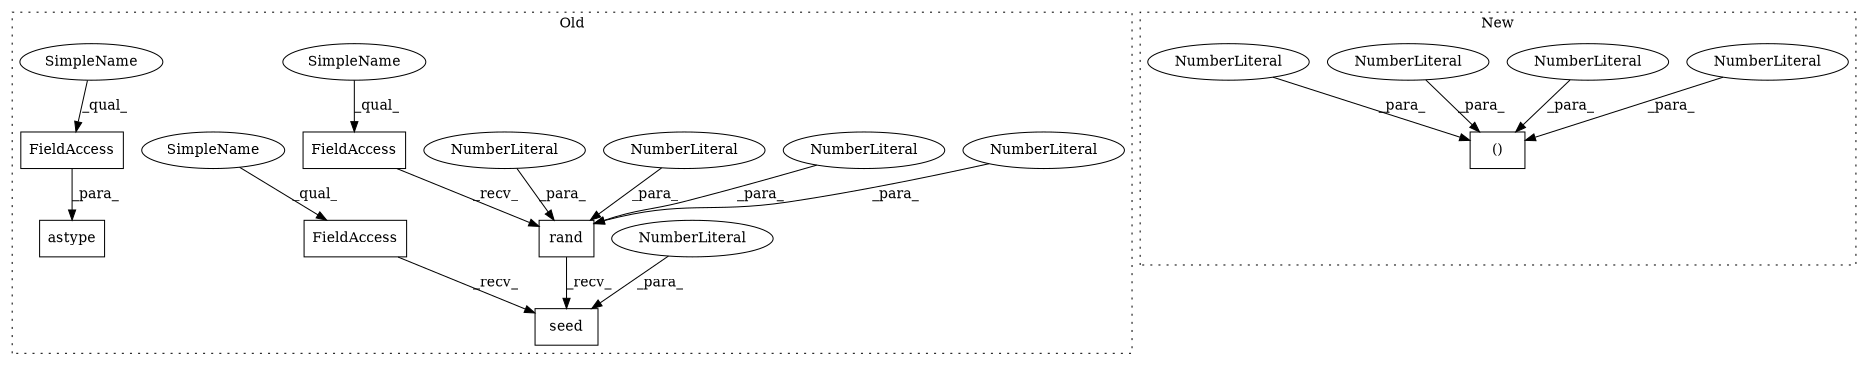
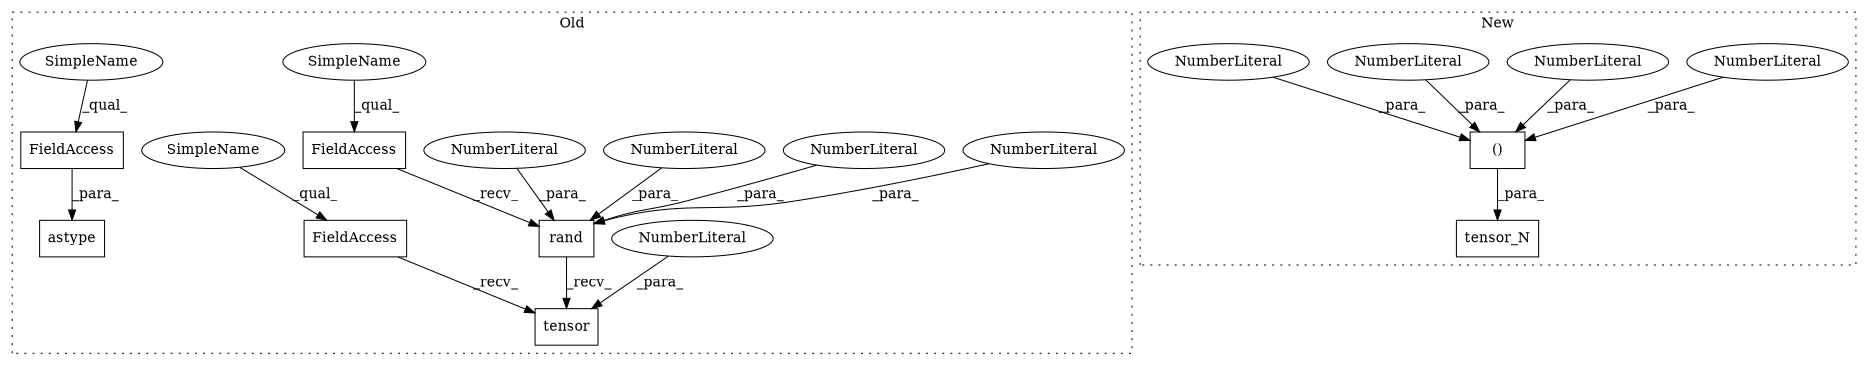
node "tensor_N": added
node "seed": label "seed" -> "tensor"
